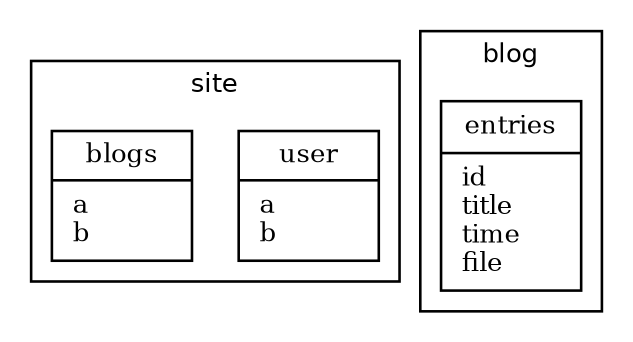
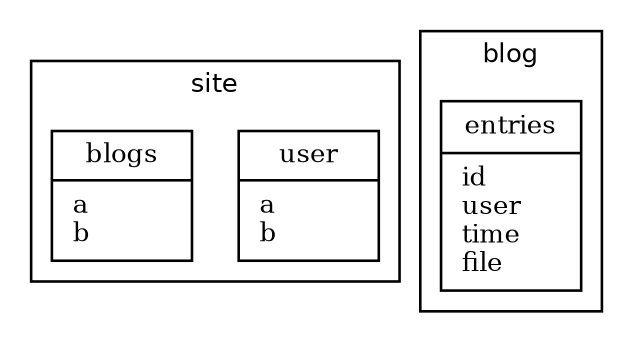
node "entries": text "title" -> "user"
